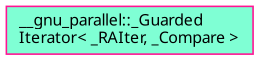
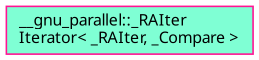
node "__gnu_parallel::_Guarded Iterator< _RAIter, _Compare >": label "__gnu_parallel::_Guarded Iterator< _RAIter, _Compare >" -> "__gnu_parallel::_RAIter Iterator< _RAIter, _Compare >"
